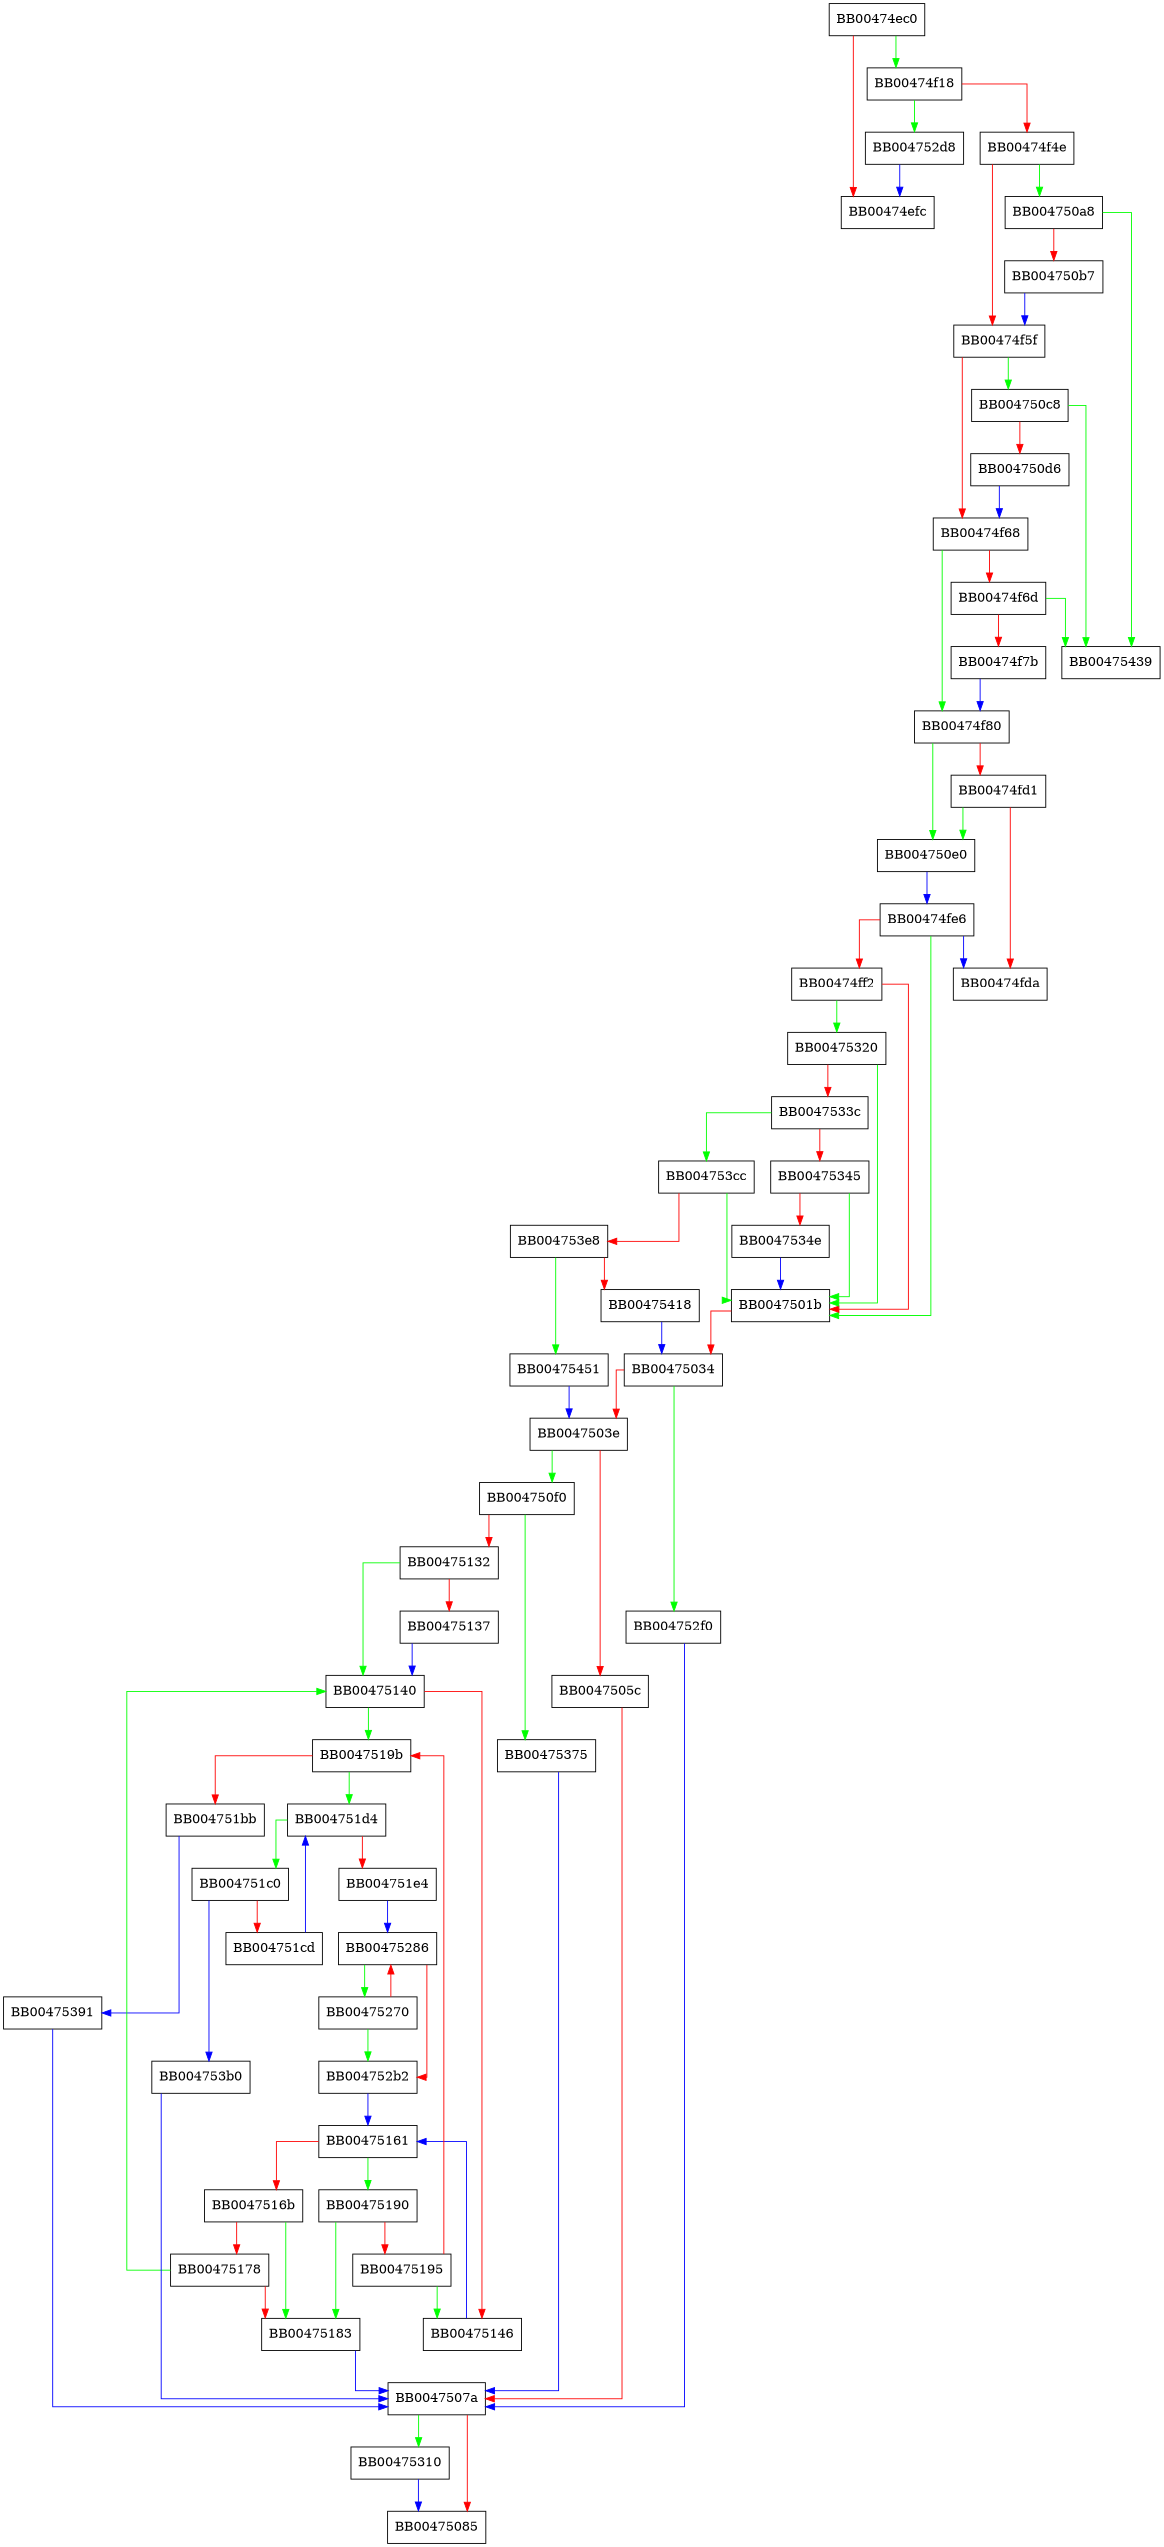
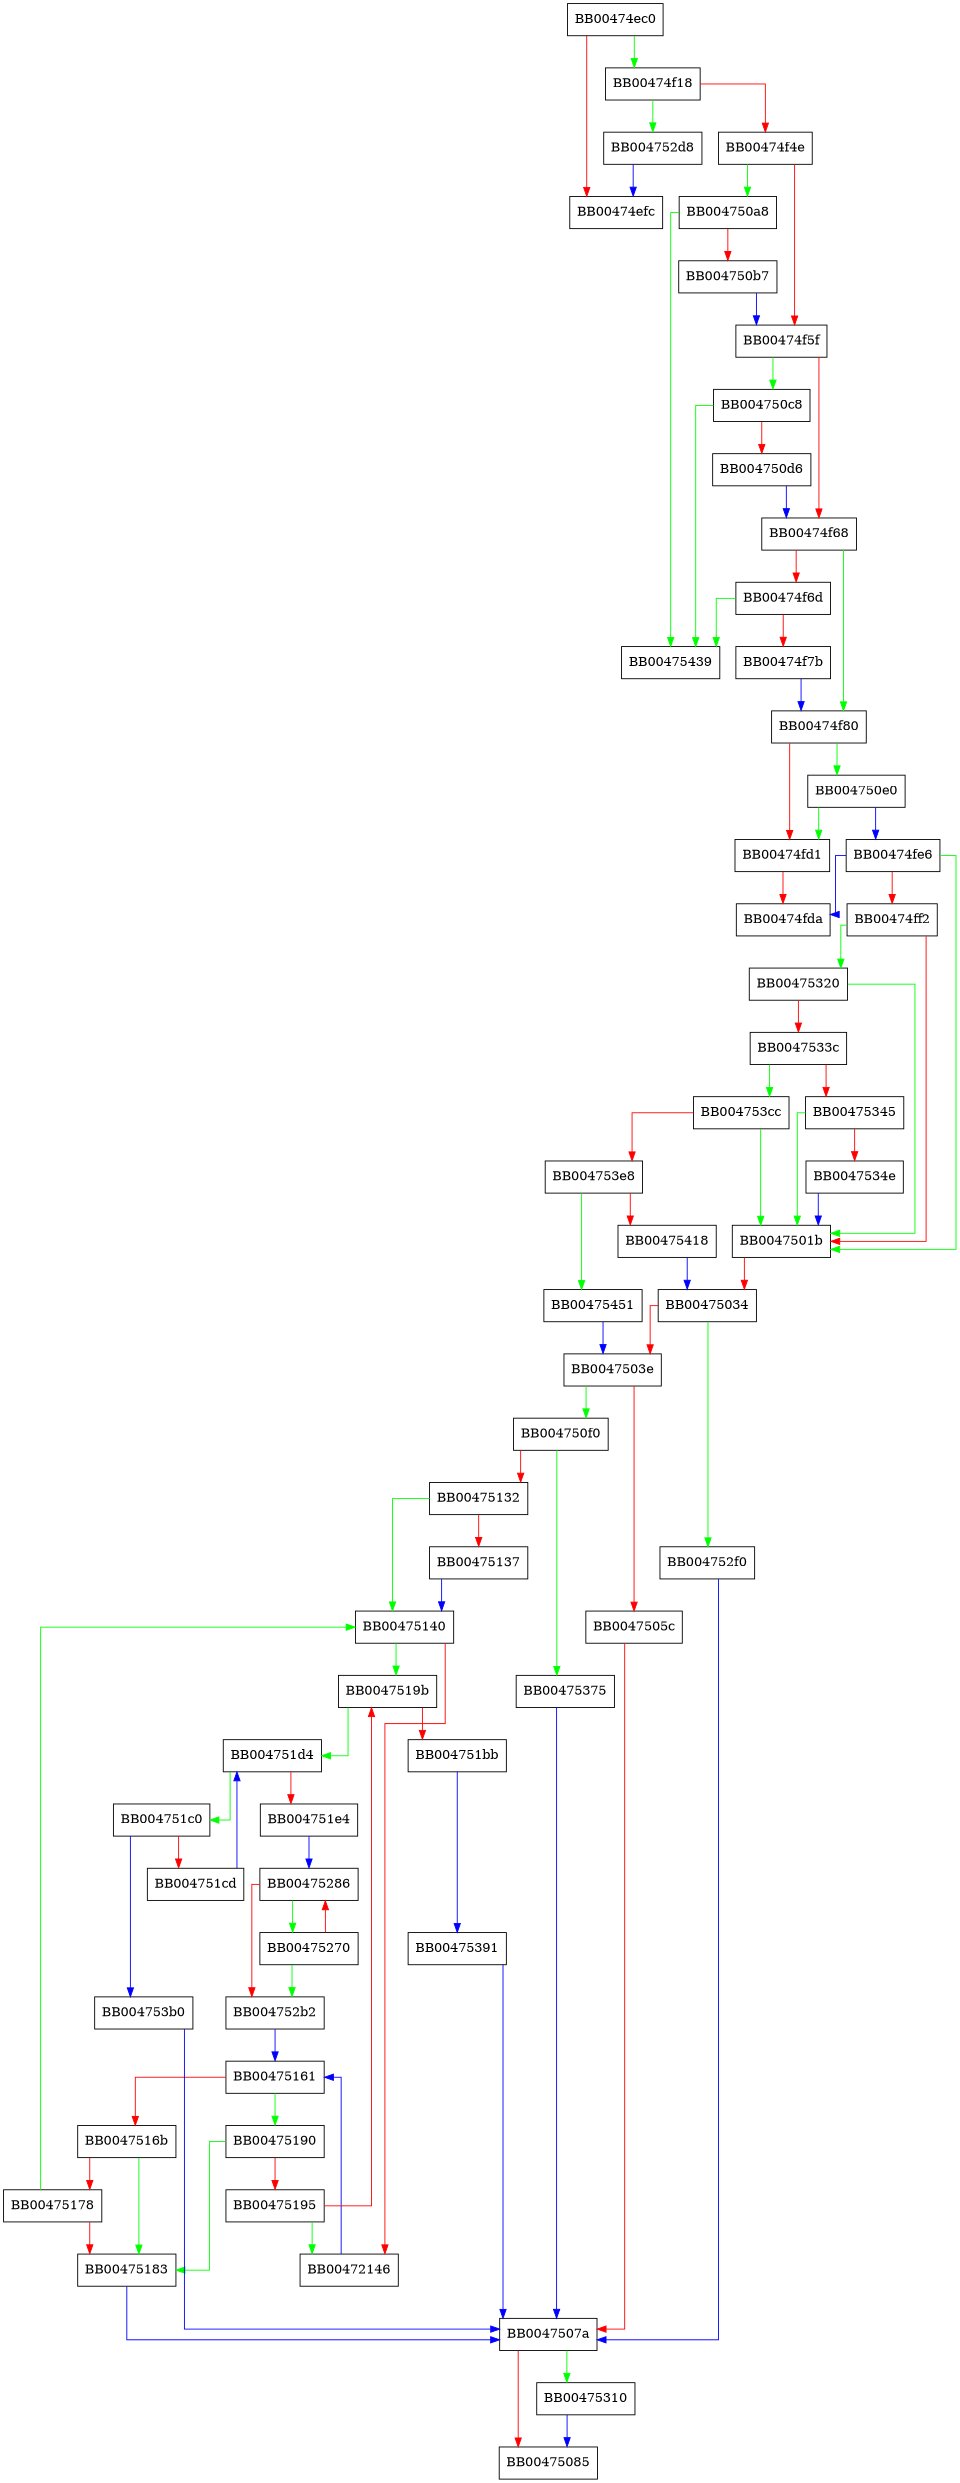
edge "BB00474fd1" -> "BB004750e0": reversed
node "BB00475146": label "BB00475146" -> "BB00472146"
